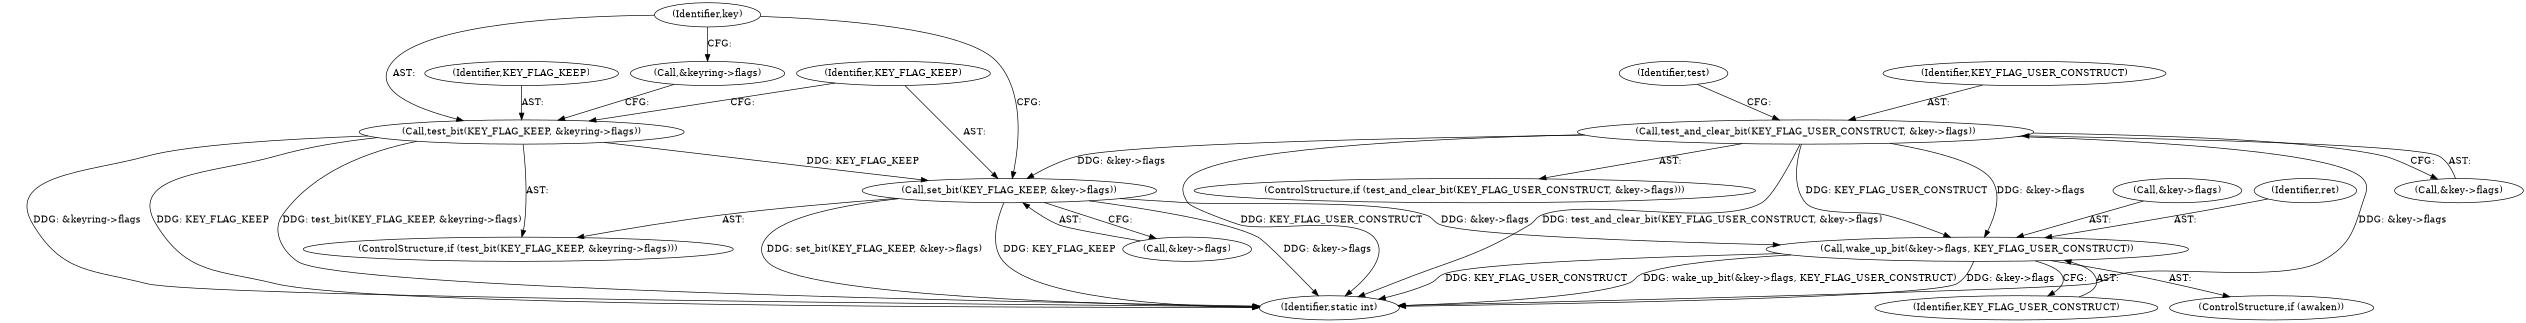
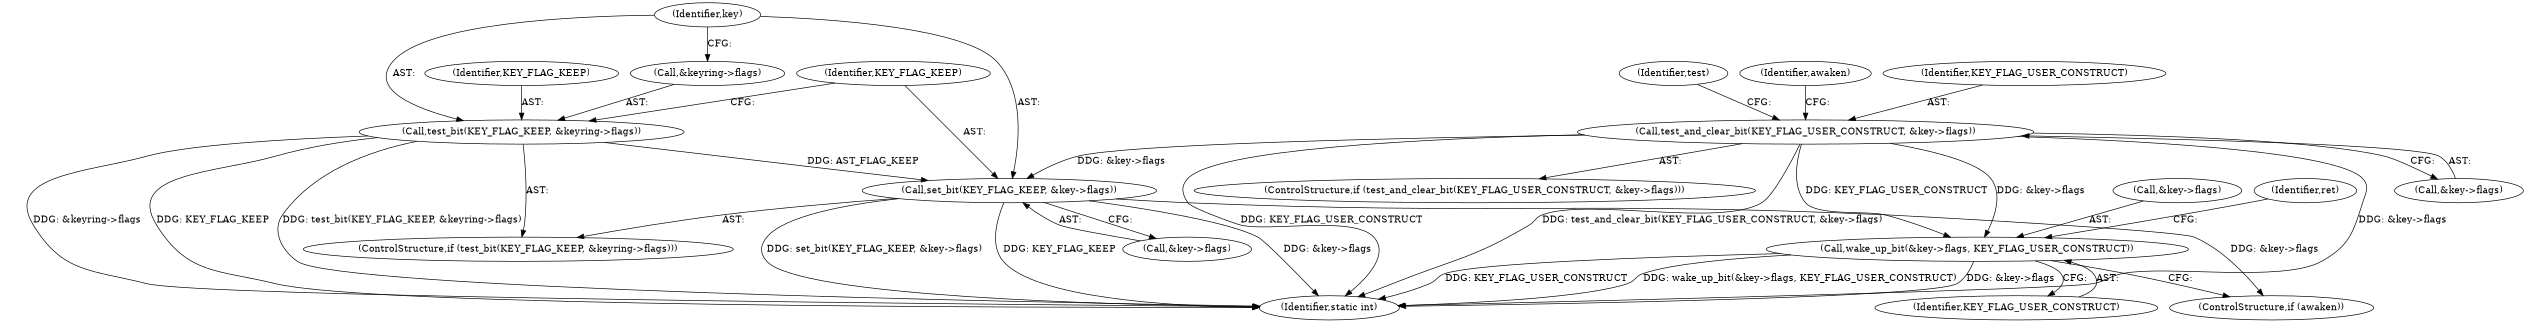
node "(Identifier,awaken)": added
edge "(Call,&keyring->flags)" -> "(Call,test_bit(KEY_FLAG_KEEP, &keyring->flags))": label "CFG: " -> "AST: "
edge "(Identifier,key)" -> "(Call,set_bit(KEY_FLAG_KEEP, &key->flags))": label "CFG: " -> "AST: "
edge "(Call,test_bit(KEY_FLAG_KEEP, &keyring->flags))" -> "(Call,set_bit(KEY_FLAG_KEEP, &key->flags))": label "DDG: KEY_FLAG_KEEP" -> "DDG: AST_FLAG_KEEP"
edge "(Identifier,ret)" -> "(Call,wake_up_bit(&key->flags, KEY_FLAG_USER_CONSTRUCT))": label "AST: " -> "CFG: "
edge "(Call,set_bit(KEY_FLAG_KEEP, &key->flags))" -> "(Call,wake_up_bit(&key->flags, KEY_FLAG_USER_CONSTRUCT))": now "(Call,set_bit(KEY_FLAG_KEEP, &key->flags))" -> "(ControlStructure,if (awaken))"
edge "(Call,wake_up_bit(&key->flags, KEY_FLAG_USER_CONSTRUCT))" -> "(ControlStructure,if (awaken))": label "AST: " -> "CFG: "
